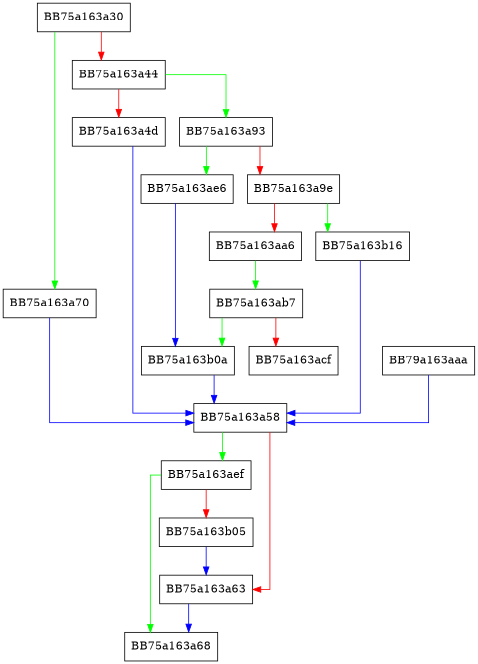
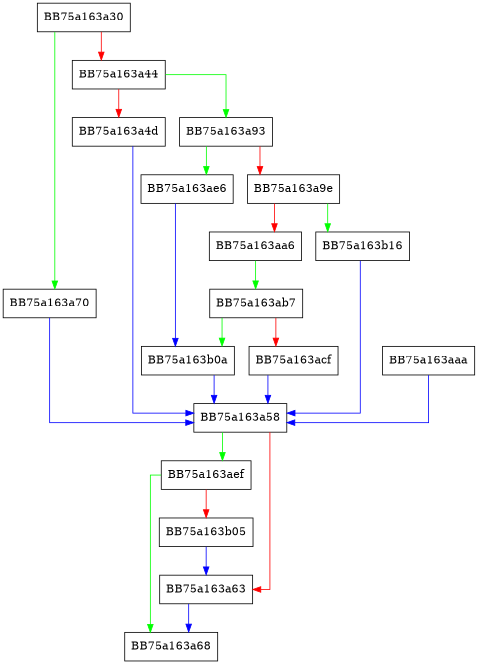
node "BB79a163aaa": label "BB79a163aaa" -> "BB75a163aaa"
edge "BB75a163acf" -> "BB75a163a58": added
